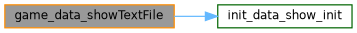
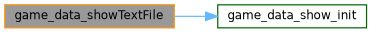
node "init_data_show_init": label "init_data_show_init" -> "game_data_show_init"
